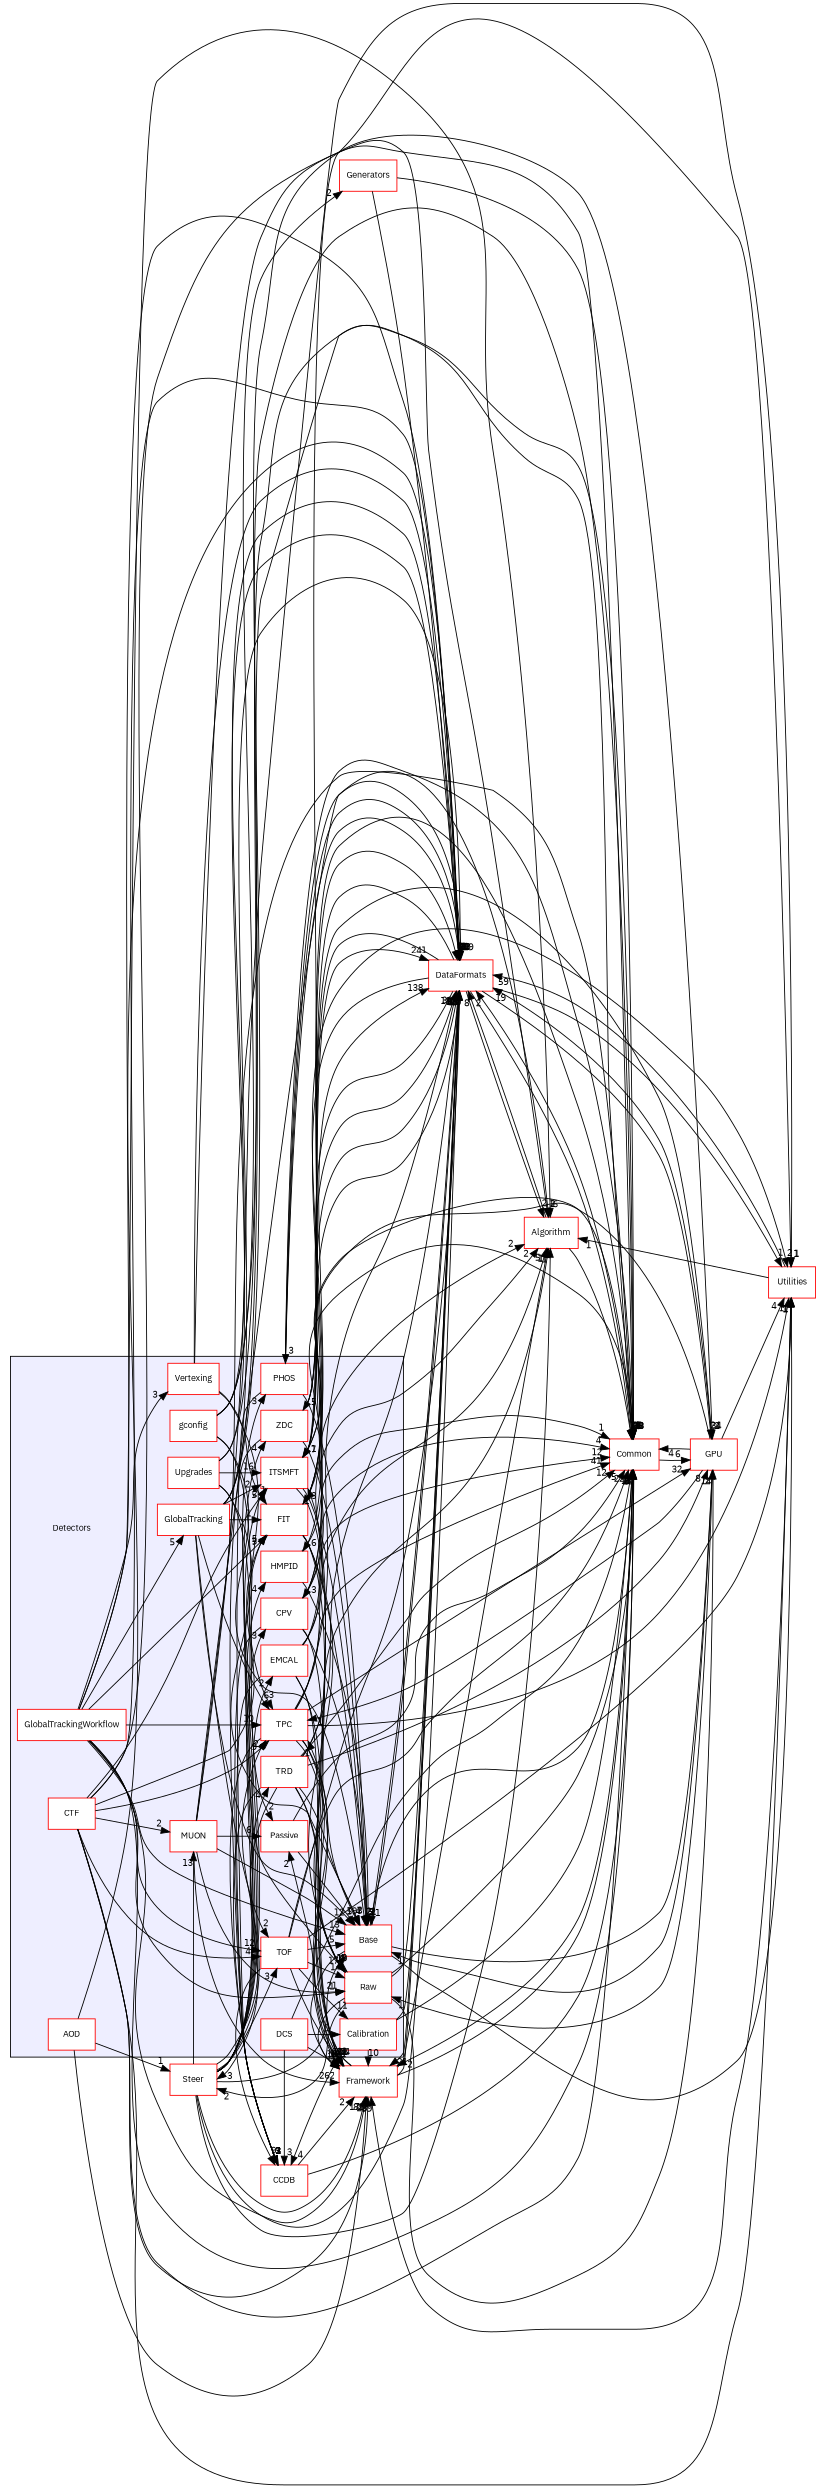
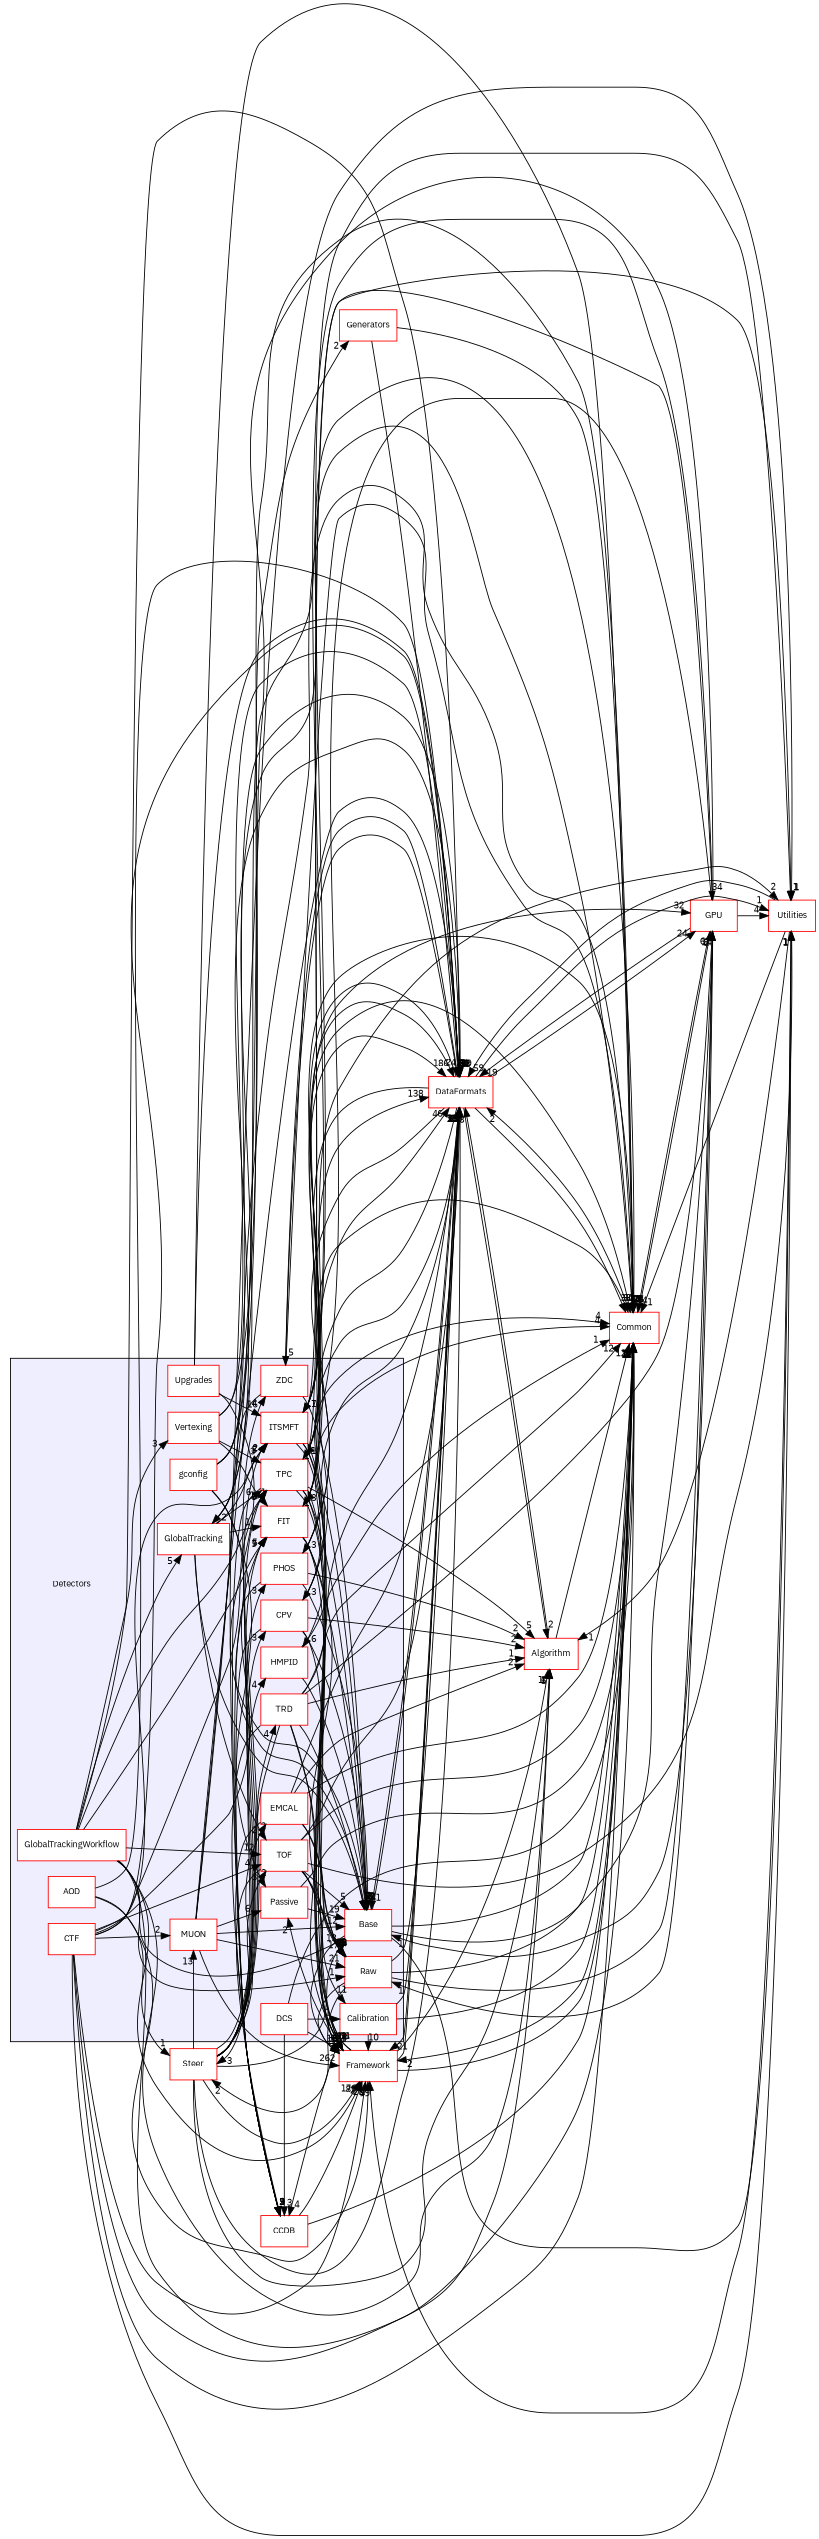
edge "GlobalTracking" -> "GPU": reversed
edge "Utilities" -> "Common": added
edge "Upgrades" -> "Raw": now "ITSMFT" -> "Raw"
